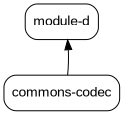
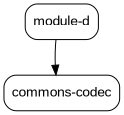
edge "commons-codec" -> "module-d": reversed
